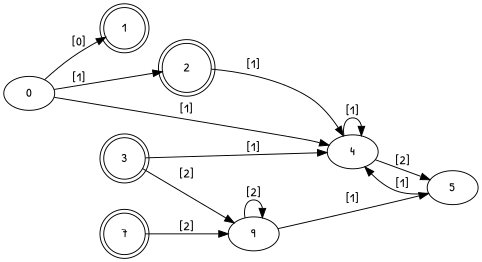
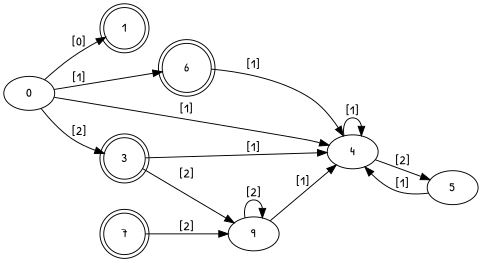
node "2": label "2" -> "6"
edge "0" -> "3": added, label "[2]"
edge "9" -> "5": now "9" -> "4"
